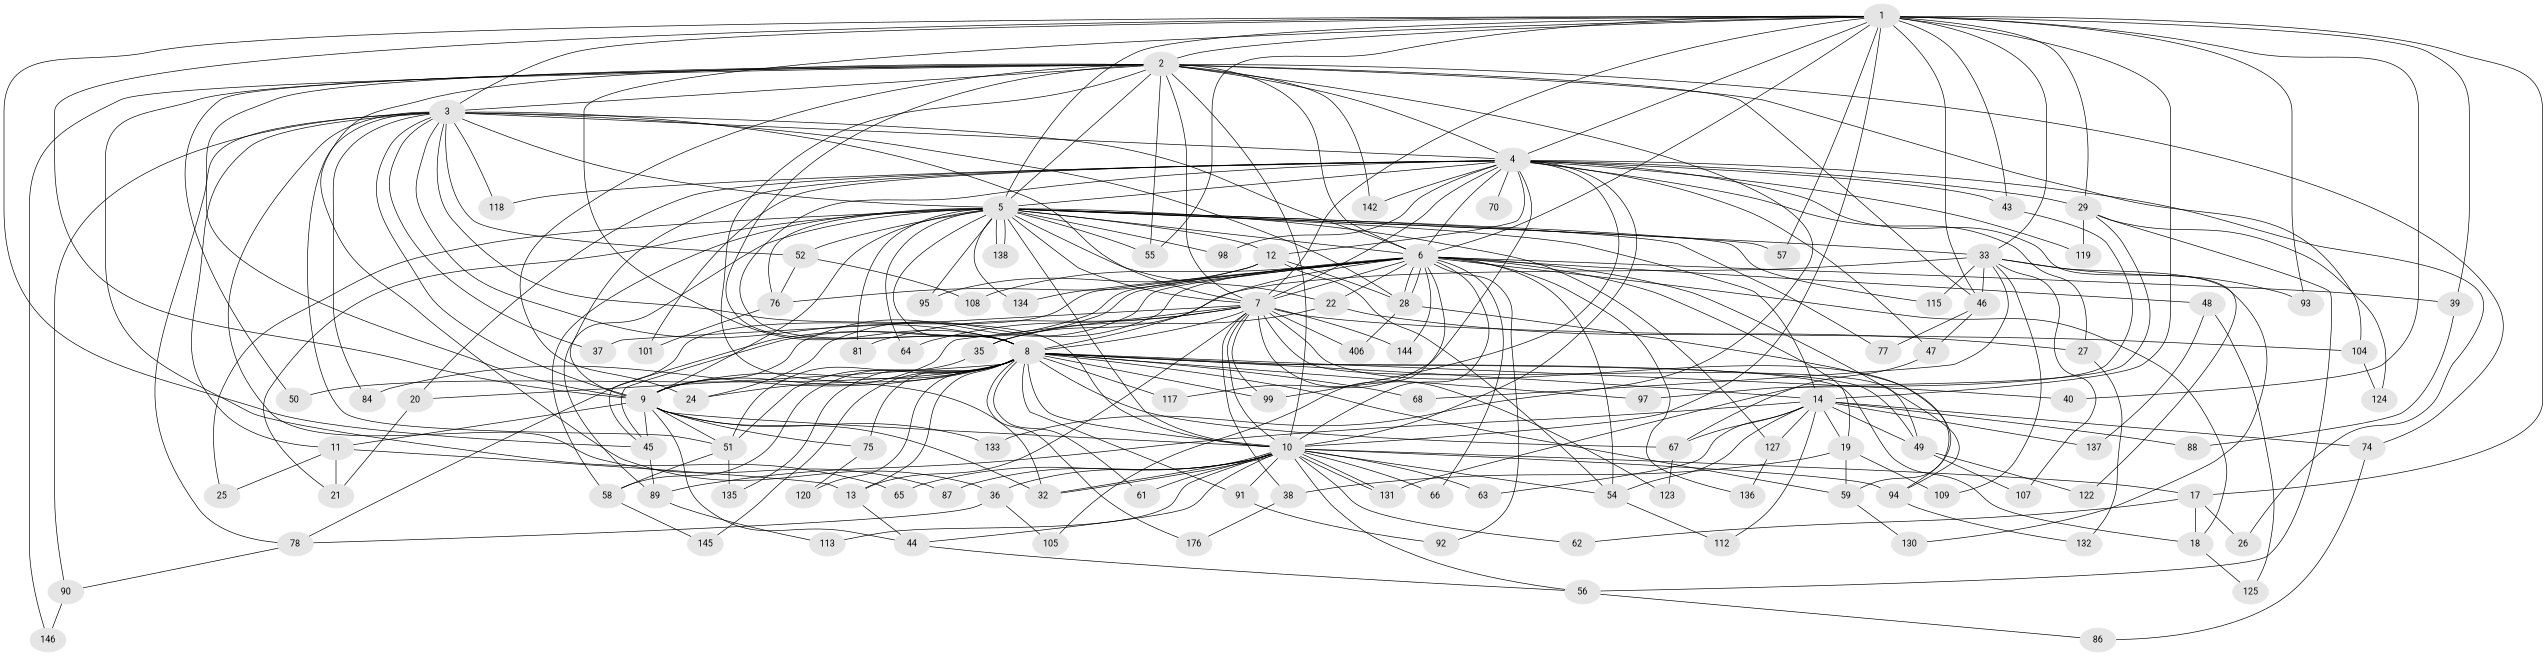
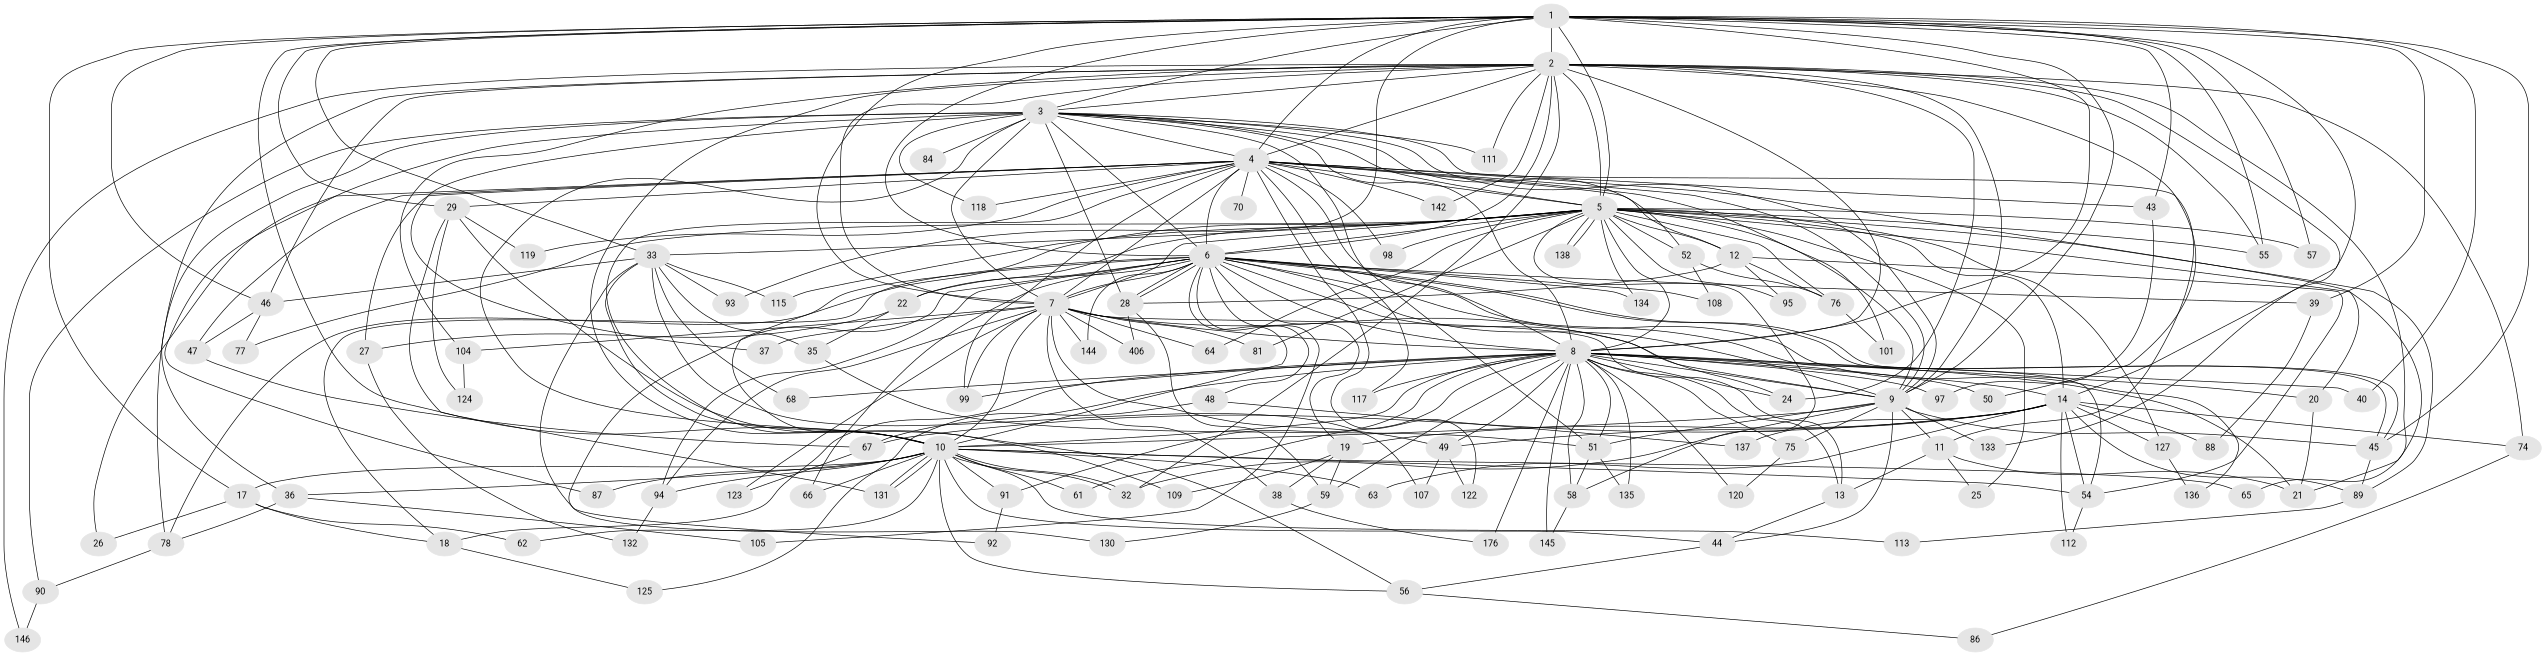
node "111": added
edge "8" -- "84": now "8" -- "21"
